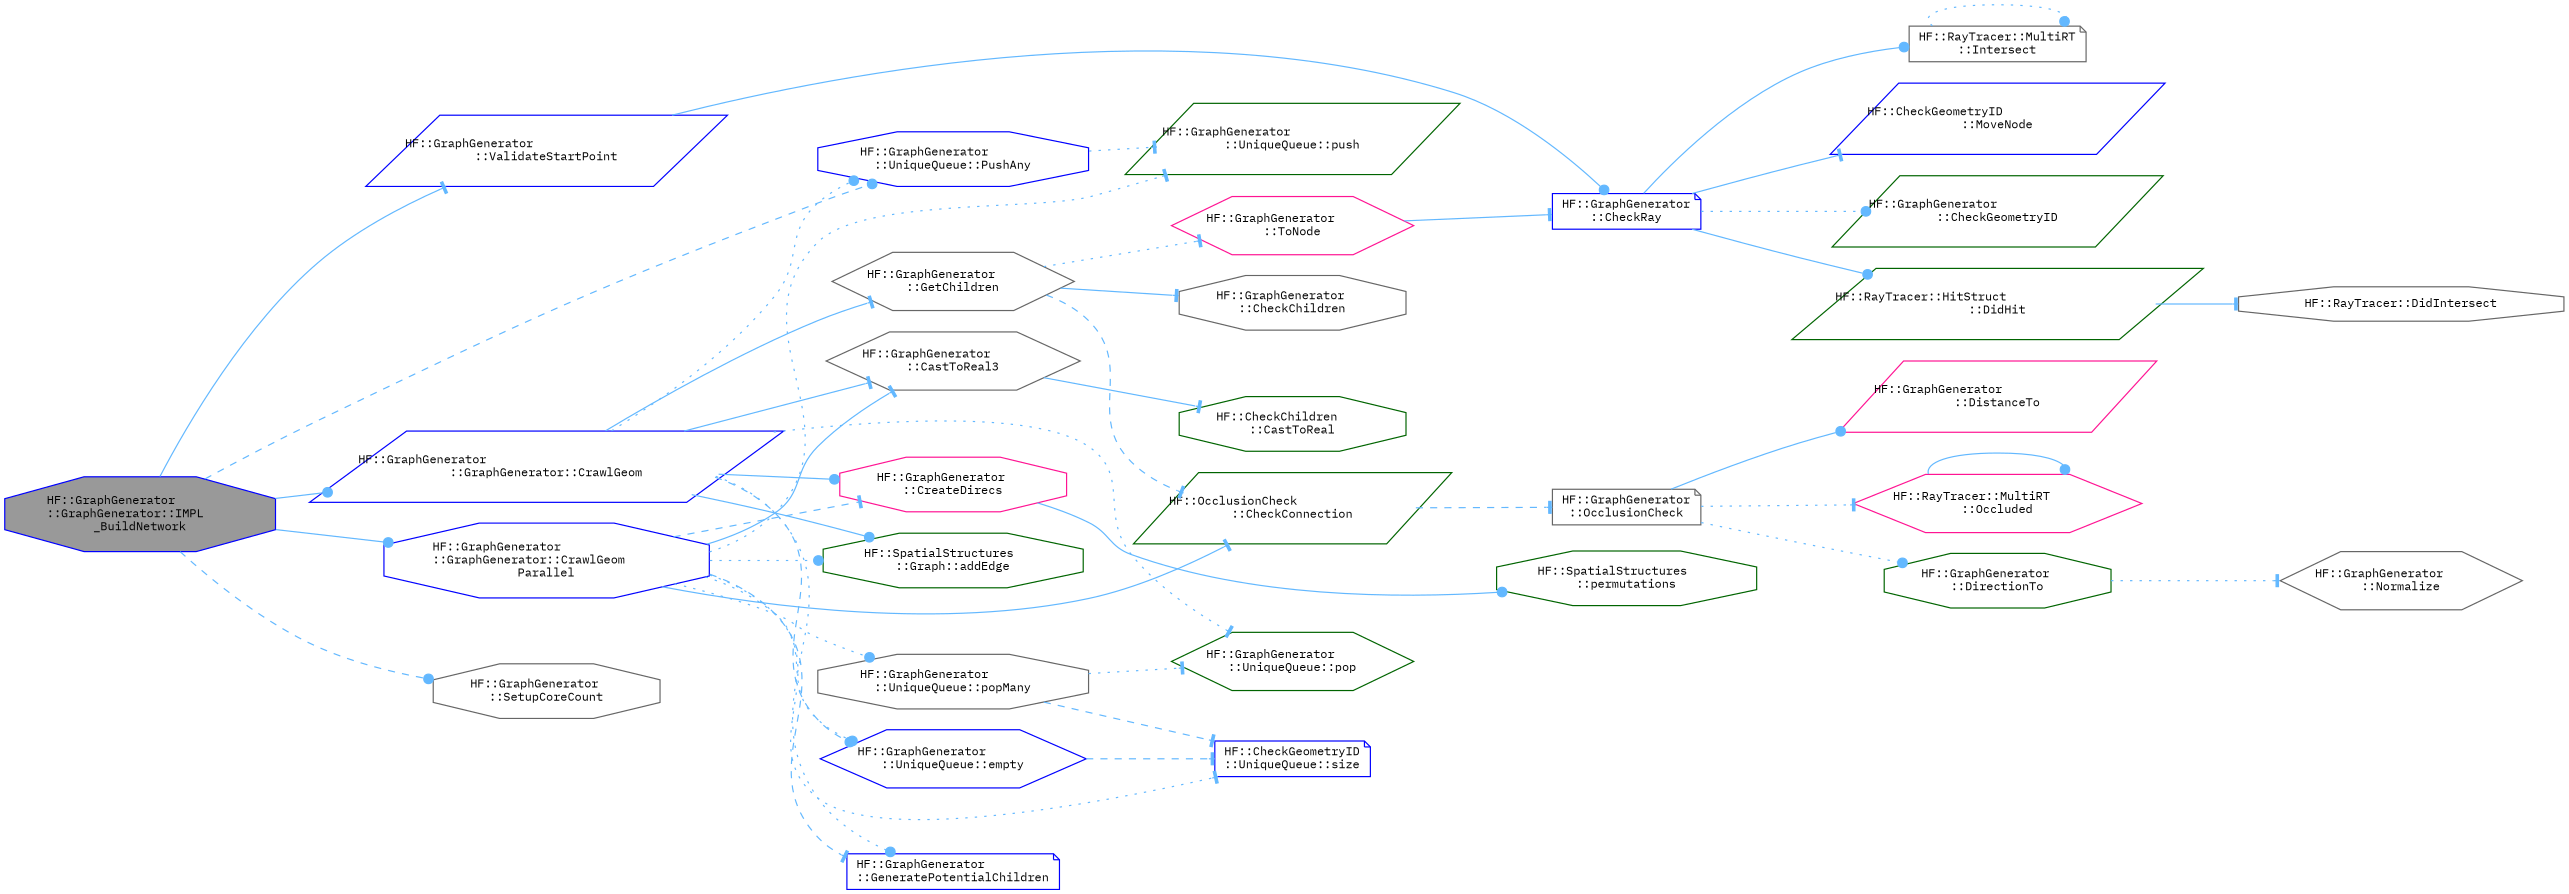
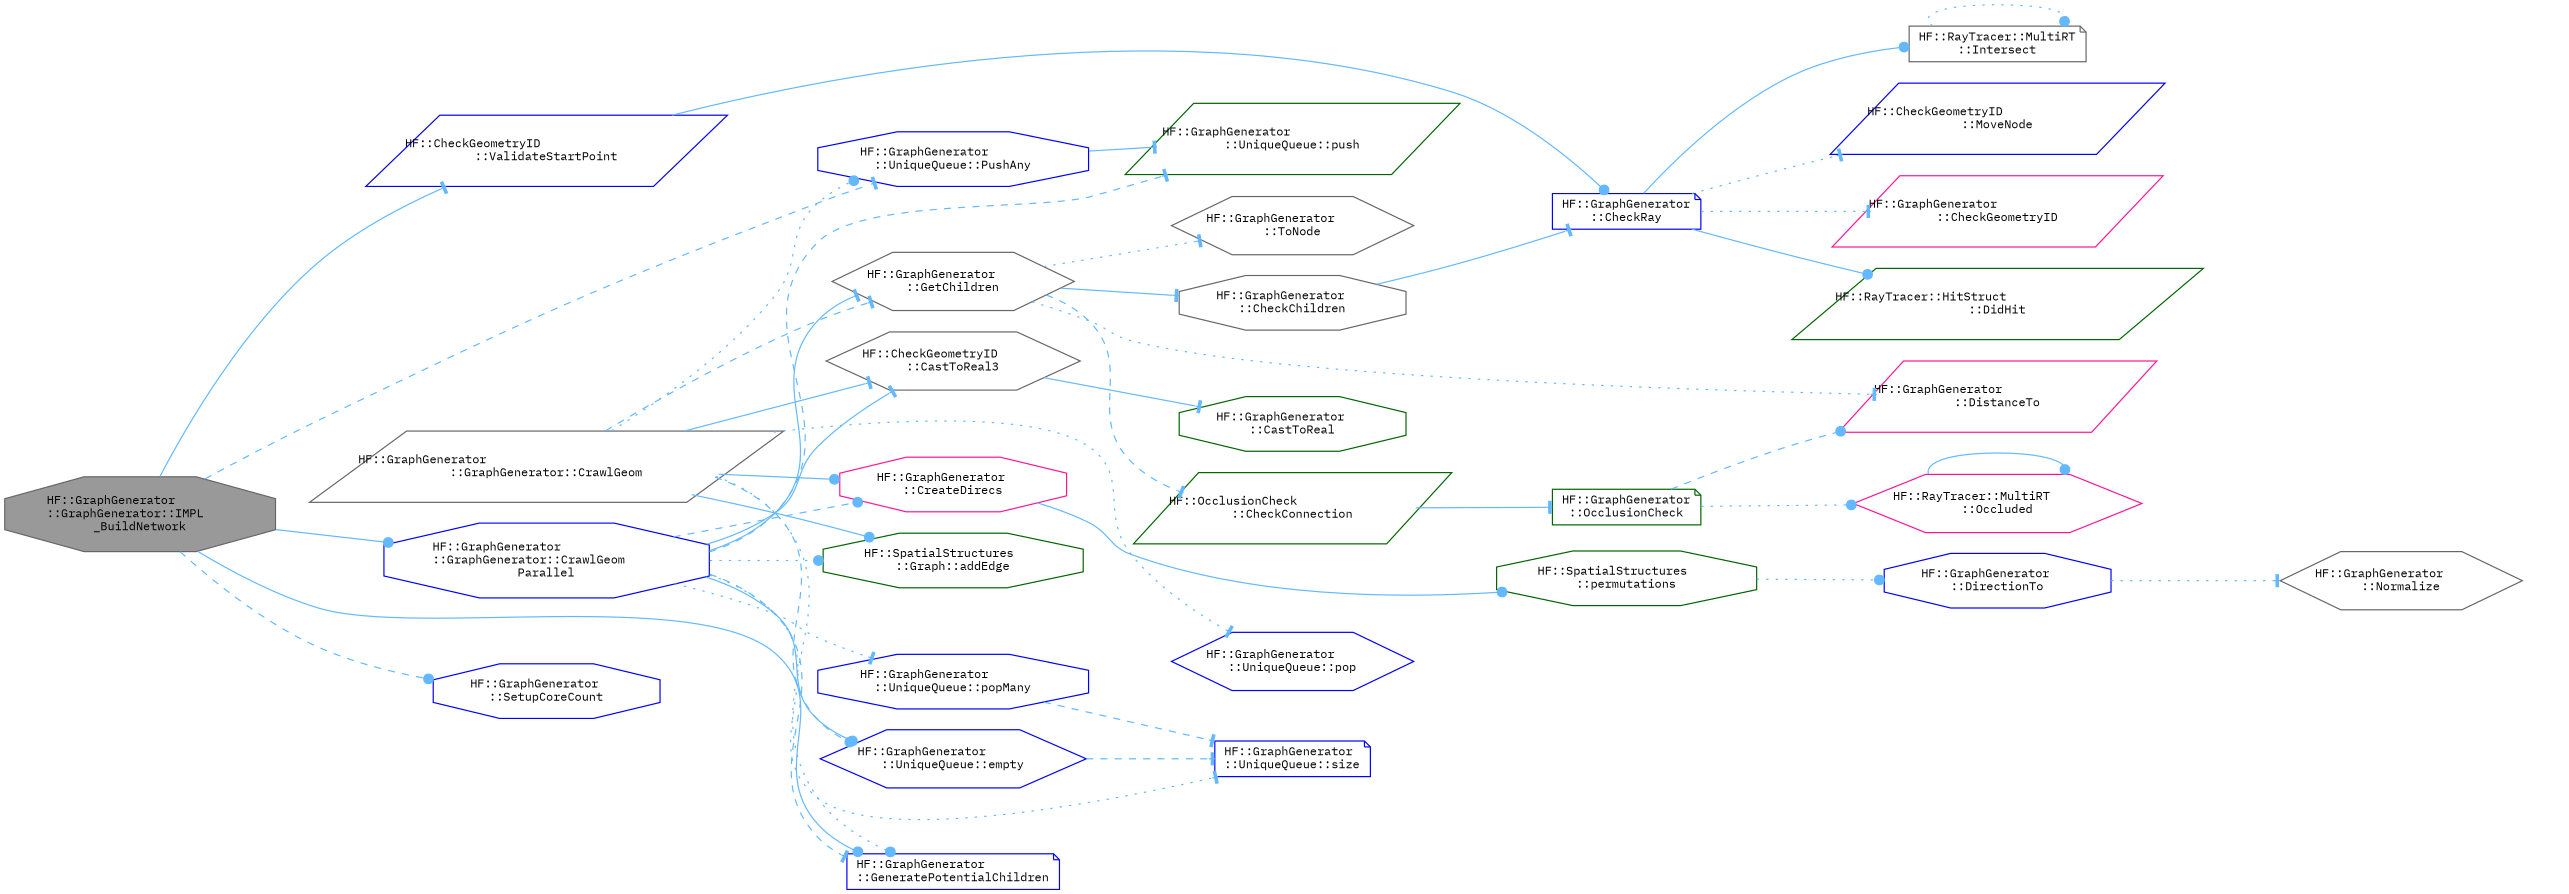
edge "HF::GraphGenerator ::UniqueQueue::PushAny" -> "HF::GraphGenerator ::UniqueQueue::push": style dotted -> solid
node "HF::GraphGenerator ::ValidateStartPoint": label "HF::GraphGenerator ::ValidateStartPoint" -> "HF::CheckGeometryID ::ValidateStartPoint"
edge "HF::GraphGenerator ::CheckRay" -> "HF::CheckGeometryID ::MoveNode": style solid -> dotted
edge "HF::GraphGenerator ::CheckRay" -> "HF::GraphGenerator ::CheckGeometryID": arrowhead dot -> tee
node "HF::GraphGenerator ::CheckGeometryID": color darkgreen -> deeppink
edge "HF::GraphGenerator ::ToNode" -> "HF::GraphGenerator ::CheckRay": now "HF::GraphGenerator ::CheckChildren" -> "HF::GraphGenerator ::CheckRay"
node "HF::GraphGenerator ::ToNode": color deeppink -> gray40
edge "HF::GraphGenerator ::GraphGenerator::CrawlGeom Parallel" -> "HF::GraphGenerator ::UniqueQueue::push": style dotted -> dashed
node "HF::RayTracer::DidIntersect": removed
edge "HF::GraphGenerator ::GraphGenerator::IMPL _BuildNetwork" -> "HF::GraphGenerator ::UniqueQueue::PushAny": arrowhead dot -> tee
edge "HF::GraphGenerator ::GraphGenerator::CrawlGeom" -> "HF::GraphGenerator ::GetChildren": style solid -> dashed
node "HF::GraphGenerator ::CastToReal3": label "HF::GraphGenerator ::CastToReal3" -> "HF::CheckGeometryID ::CastToReal3"
edge "HF::GraphGenerator ::GetChildren" -> "HF::GraphGenerator ::DistanceTo": added
node "HF::CheckChildren ::CastToReal": label "HF::CheckChildren ::CastToReal" -> "HF::GraphGenerator ::CastToReal"
edge "HF::GraphGenerator ::OcclusionCheck" -> "HF::GraphGenerator ::DistanceTo": style solid -> dashed
node "HF::GraphGenerator ::GraphGenerator::CrawlGeom": color blue -> gray40
edge "HF::GraphGenerator ::GraphGenerator::IMPL _BuildNetwork" -> "HF::GraphGenerator ::GraphGenerator::CrawlGeom": now "HF::GraphGenerator ::GraphGenerator::IMPL _BuildNetwork" -> "HF::GraphGenerator ::GeneratePotentialChildren"
edge "HF::GraphGenerator ::OcclusionCheck" -> "HF::RayTracer::MultiRT ::Occluded": arrowhead tee -> dot
node "HF::GraphGenerator ::OcclusionCheck": color gray40 -> darkgreen
edge "HF::OcclusionCheck ::CheckConnection" -> "HF::GraphGenerator ::OcclusionCheck": style dashed -> solid
node "HF::GraphGenerator ::GraphGenerator::IMPL _BuildNetwork": color blue -> gray40
edge "HF::GraphGenerator ::GraphGenerator::CrawlGeom Parallel" -> "HF::GraphGenerator ::CreateDirecs": arrowhead tee -> dot
edge "HF::GraphGenerator ::OcclusionCheck" -> "HF::GraphGenerator ::DirectionTo": now "HF::SpatialStructures ::permutations" -> "HF::GraphGenerator ::DirectionTo"
node "HF::GraphGenerator ::DirectionTo": color darkgreen -> blue
edge "HF::GraphGenerator ::GraphGenerator::CrawlGeom Parallel" -> "HF::OcclusionCheck ::CheckConnection": now "HF::GraphGenerator ::GraphGenerator::CrawlGeom Parallel" -> "HF::GraphGenerator ::GetChildren"
edge "HF::GraphGenerator ::GraphGenerator::CrawlGeom Parallel" -> "HF::GraphGenerator ::UniqueQueue::popMany": arrowhead dot -> tee
edge "HF::GraphGenerator ::GraphGenerator::CrawlGeom Parallel" -> "HF::GraphGenerator ::UniqueQueue::empty": style dotted -> solid
node "HF::GraphGenerator ::UniqueQueue::pop": color darkgreen -> blue
edge "HF::GraphGenerator ::UniqueQueue::popMany" -> "HF::GraphGenerator ::UniqueQueue::pop": removed
node "HF::GraphGenerator ::UniqueQueue::popMany": color gray40 -> blue
node "HF::GraphGenerator ::SetupCoreCount": color gray40 -> blue
node "HF::CheckGeometryID ::UniqueQueue::size": label "HF::CheckGeometryID ::UniqueQueue::size" -> "HF::GraphGenerator ::UniqueQueue::size"
